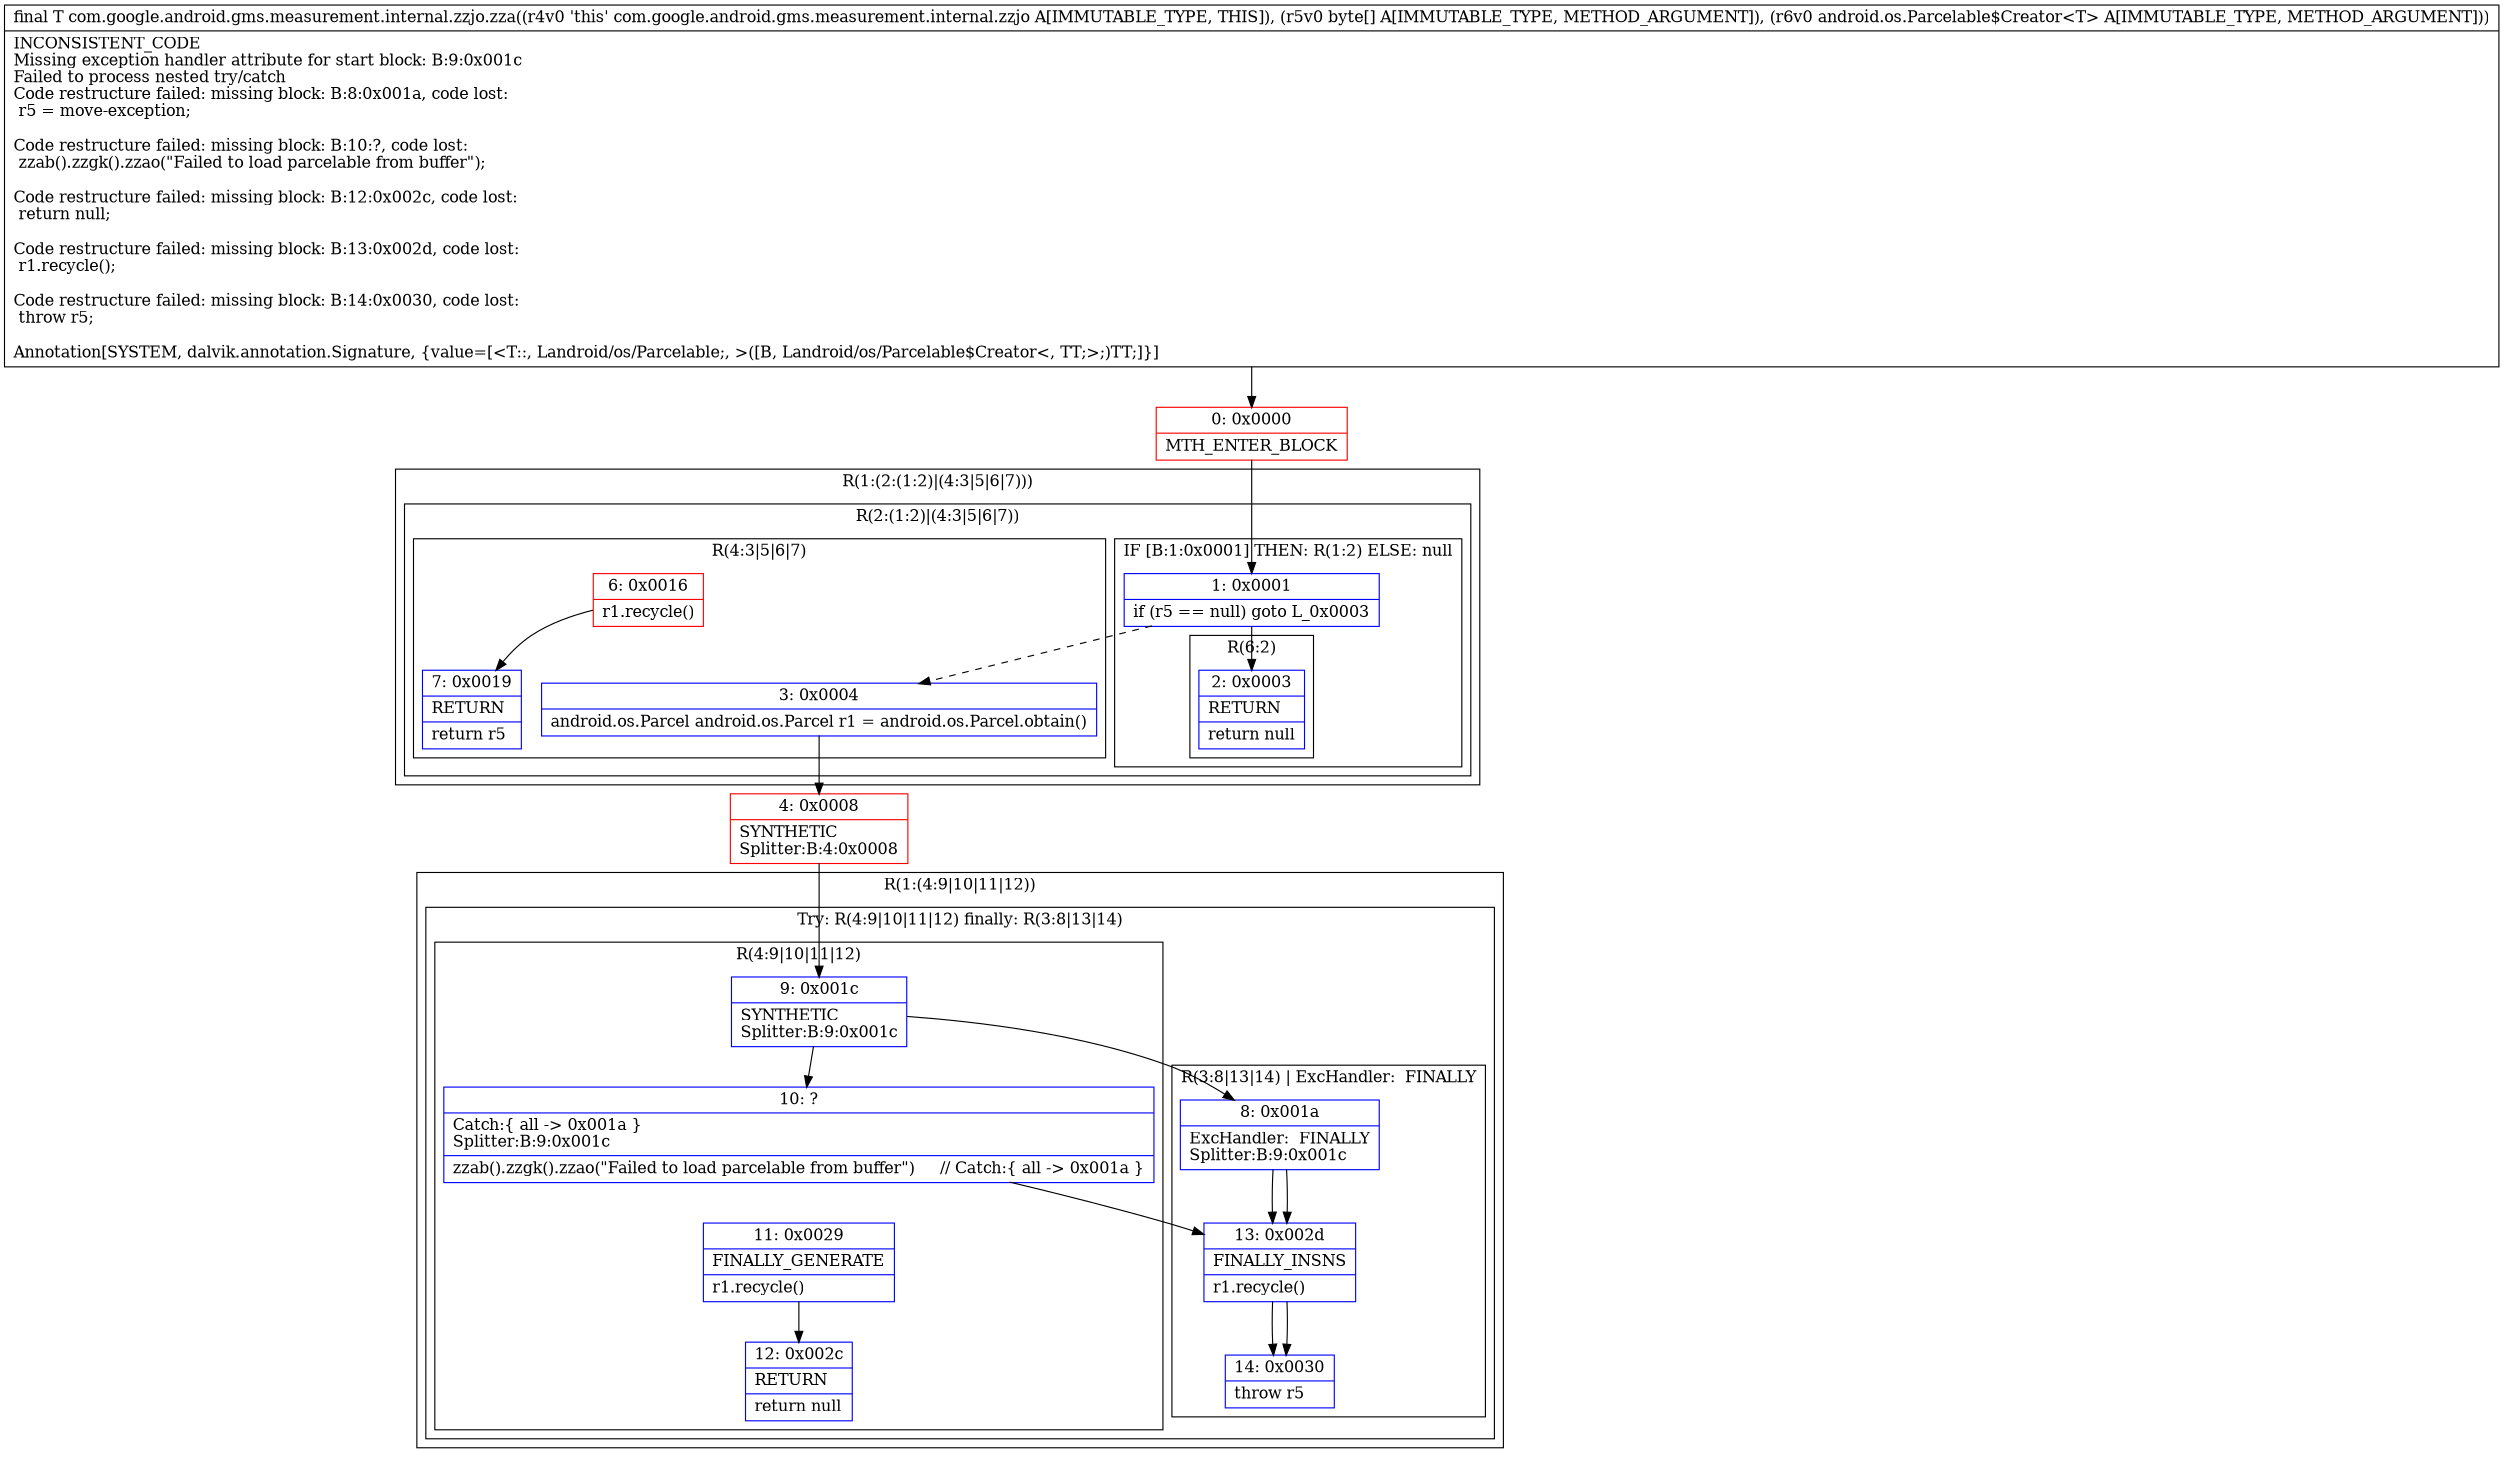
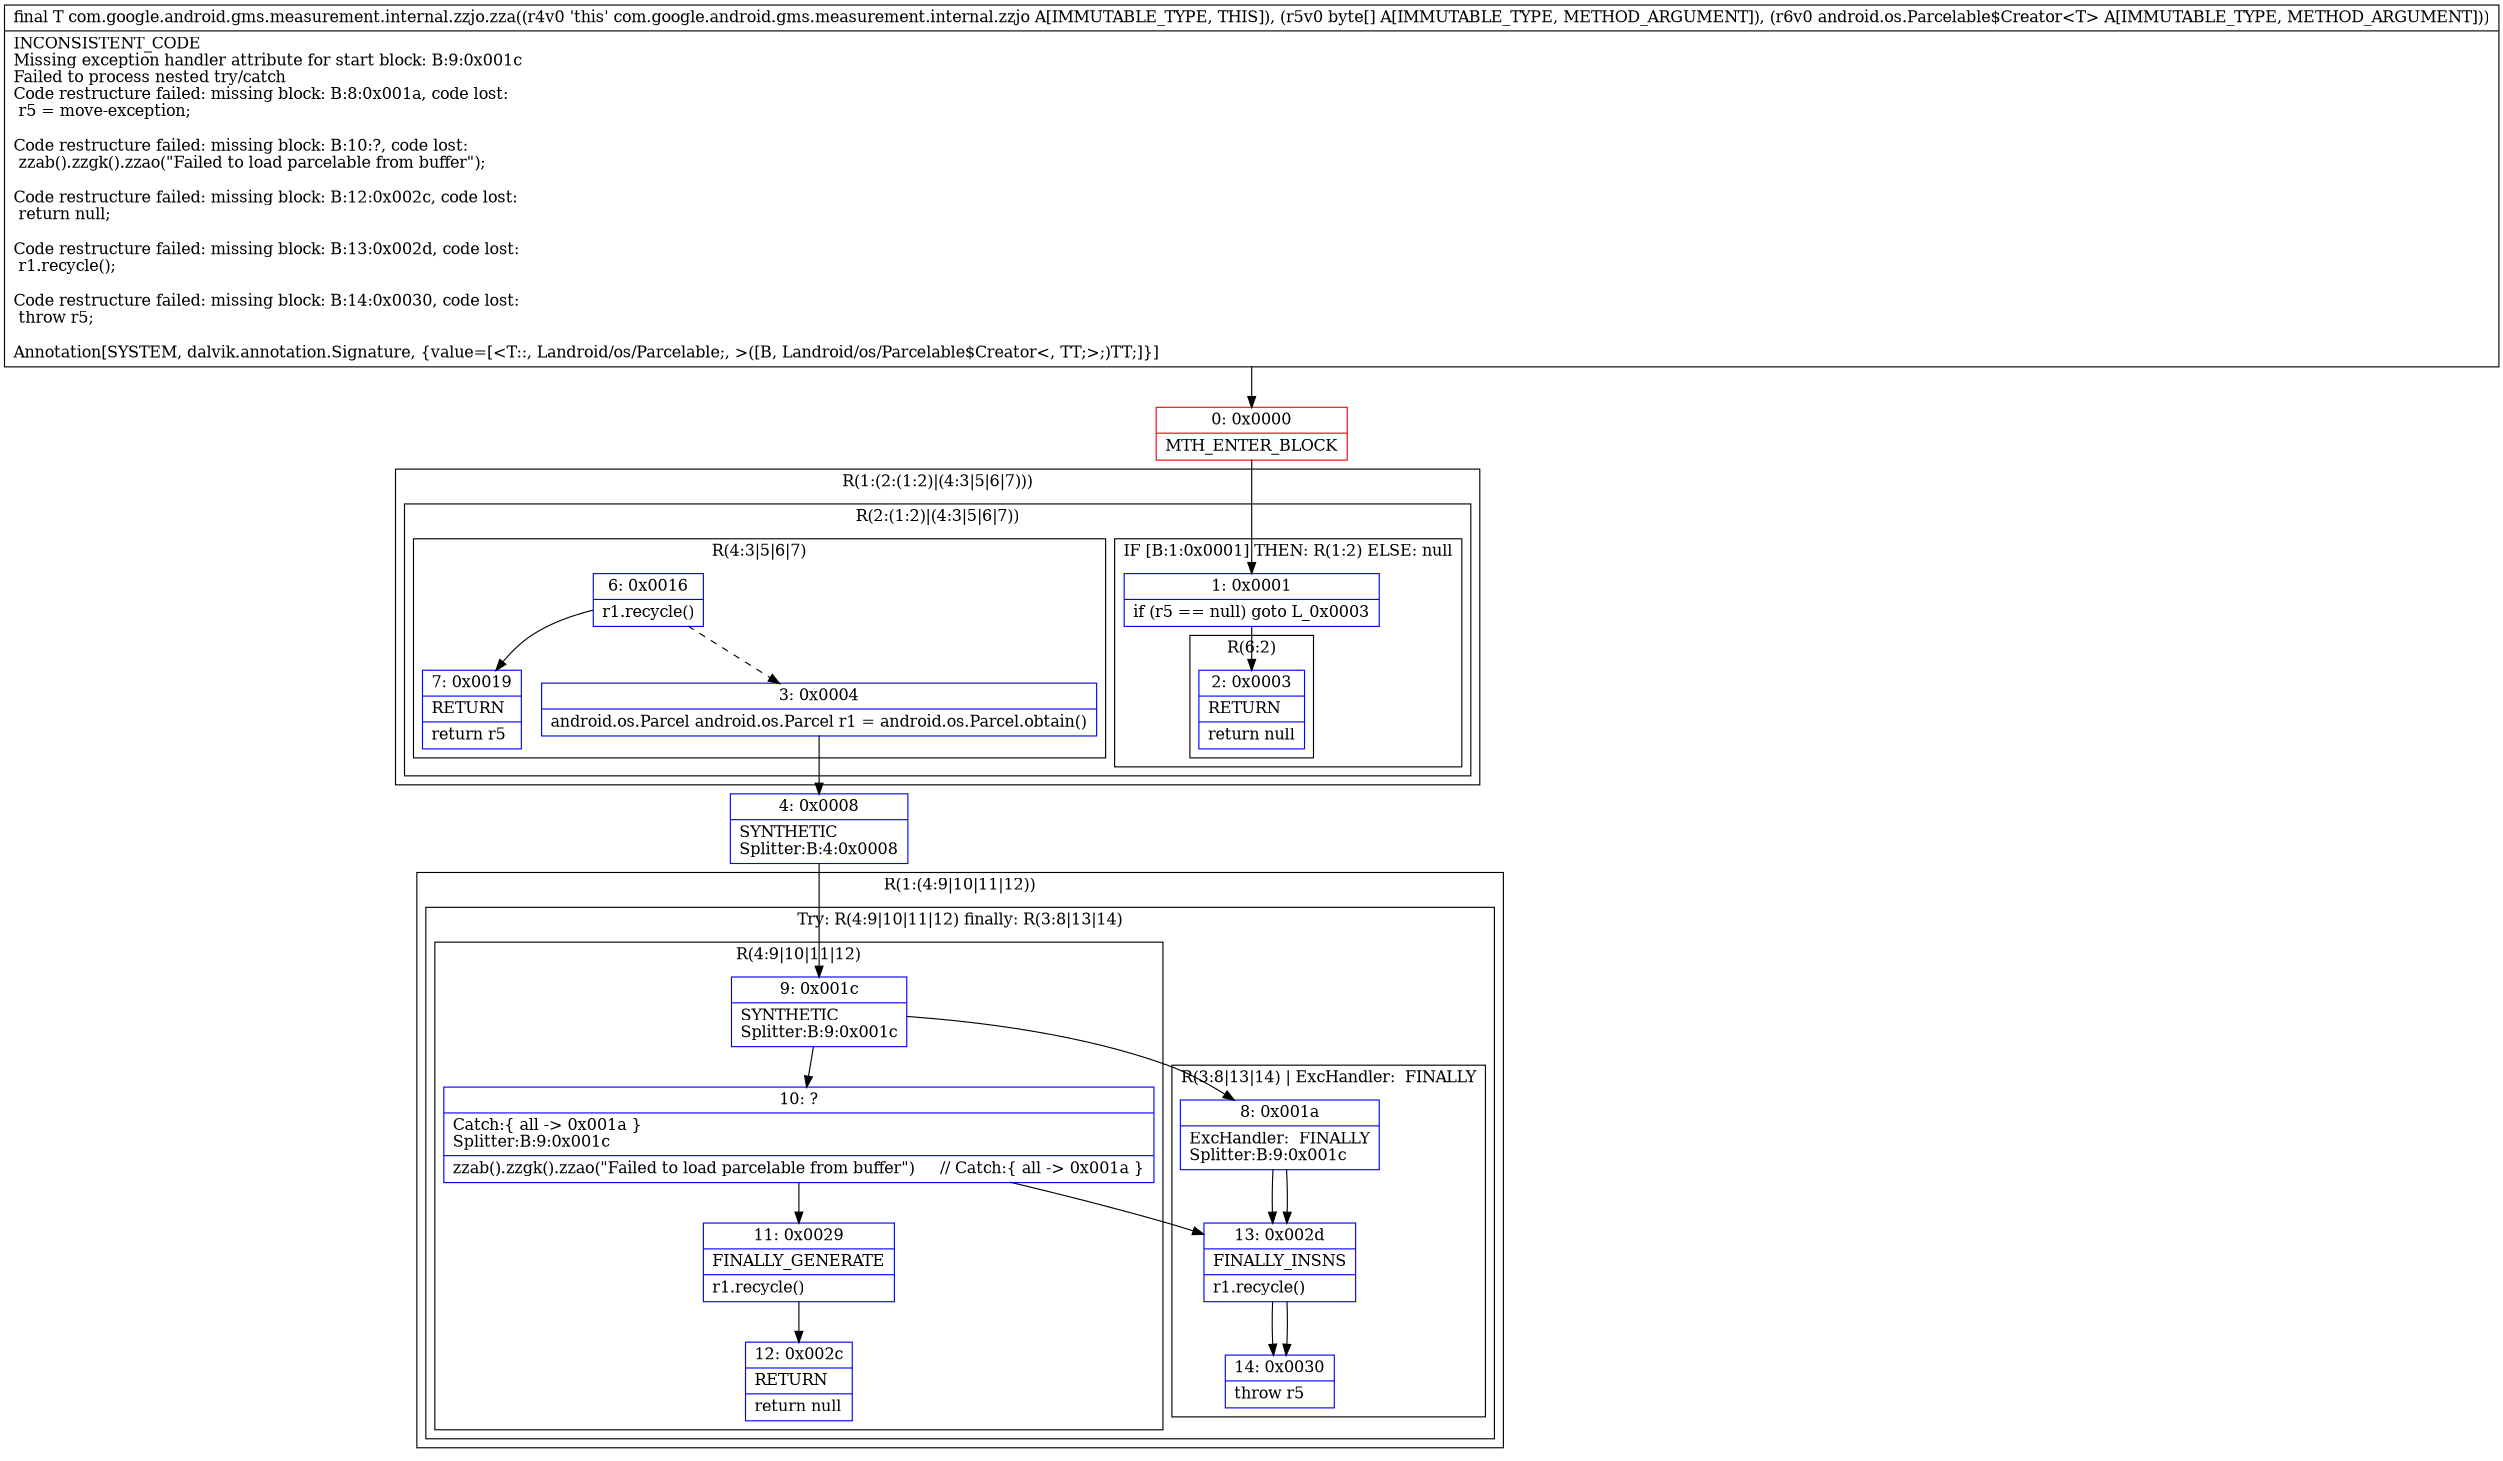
node "6: 0x0016": color red -> blue
edge "1: 0x0001" -> "3: 0x0004": now "6: 0x0016" -> "3: 0x0004"
node "4: 0x0008": color red -> blue
edge "10: ?" -> "11: 0x0029": added
